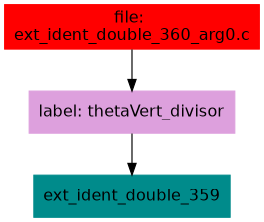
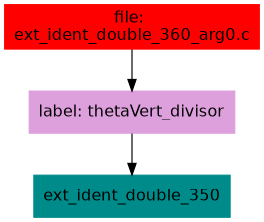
node "ext_ident_double_359": label "ext_ident_double_359" -> "ext_ident_double_350"
